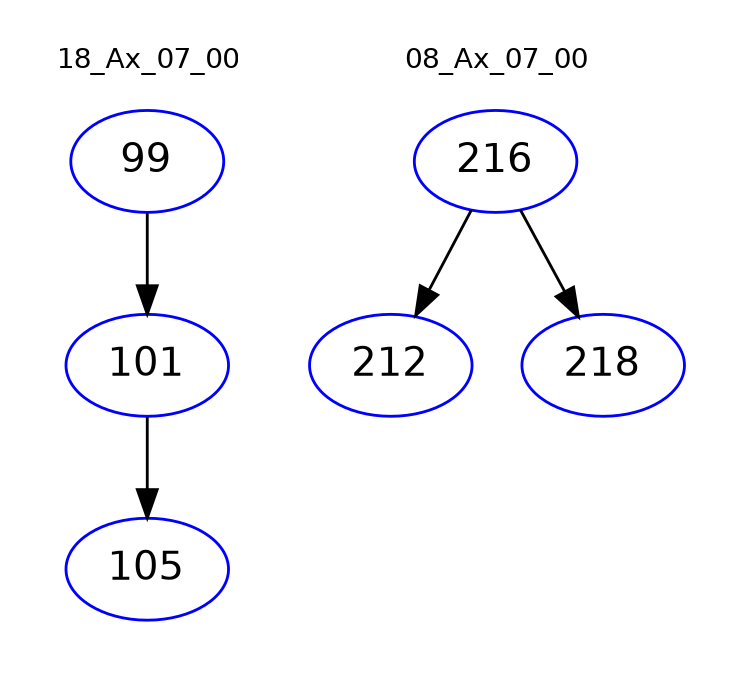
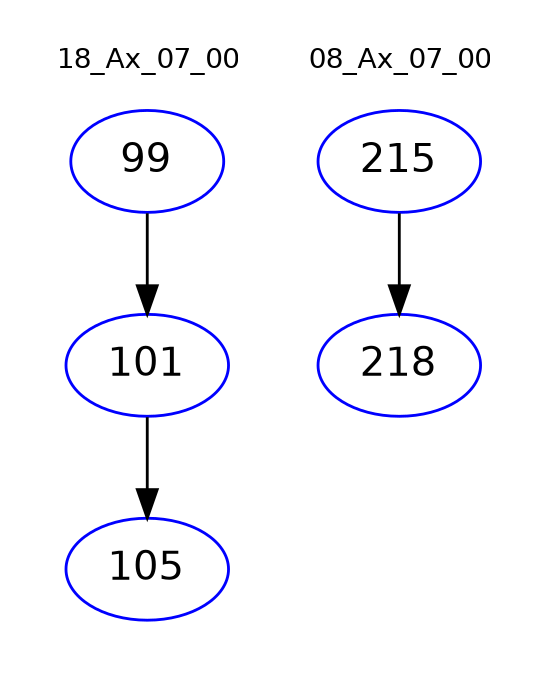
node "216": label "216" -> "215"
node "212": removed
